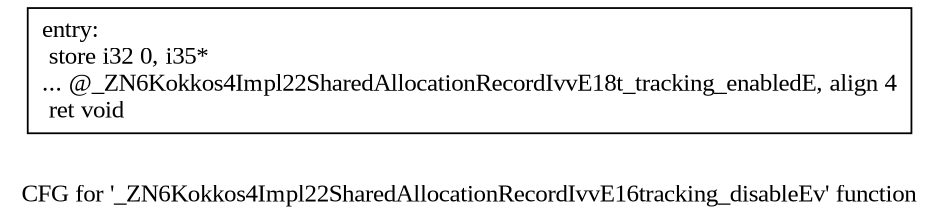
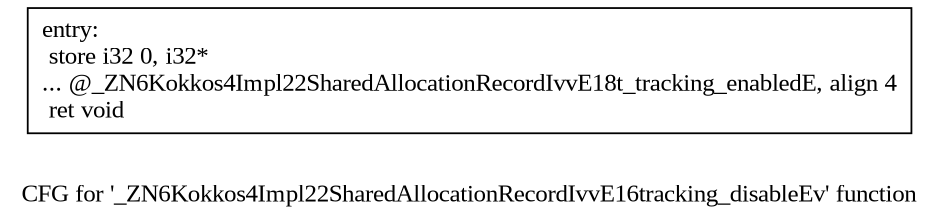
node "entry:": text "store i32 0, i35*" -> "store i32 0, i32*"
